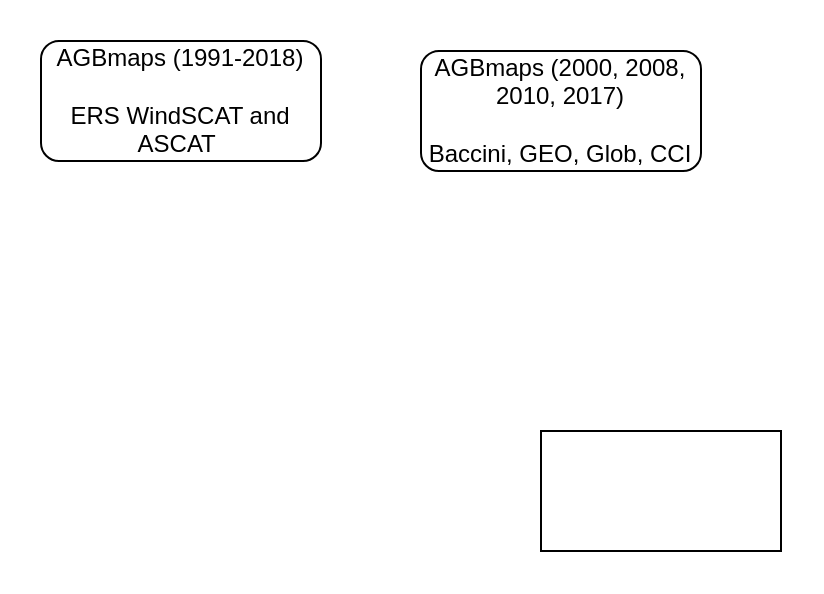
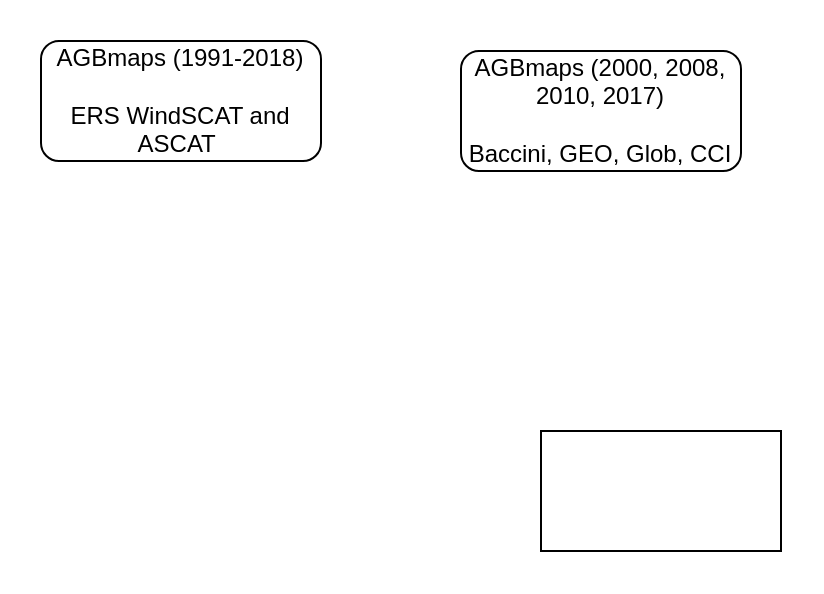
node "AGBmaps (2000, 2008, 2010, 2017) Baccini, GEO, Glob, CCI": moved (561, 111) -> (601, 111)
